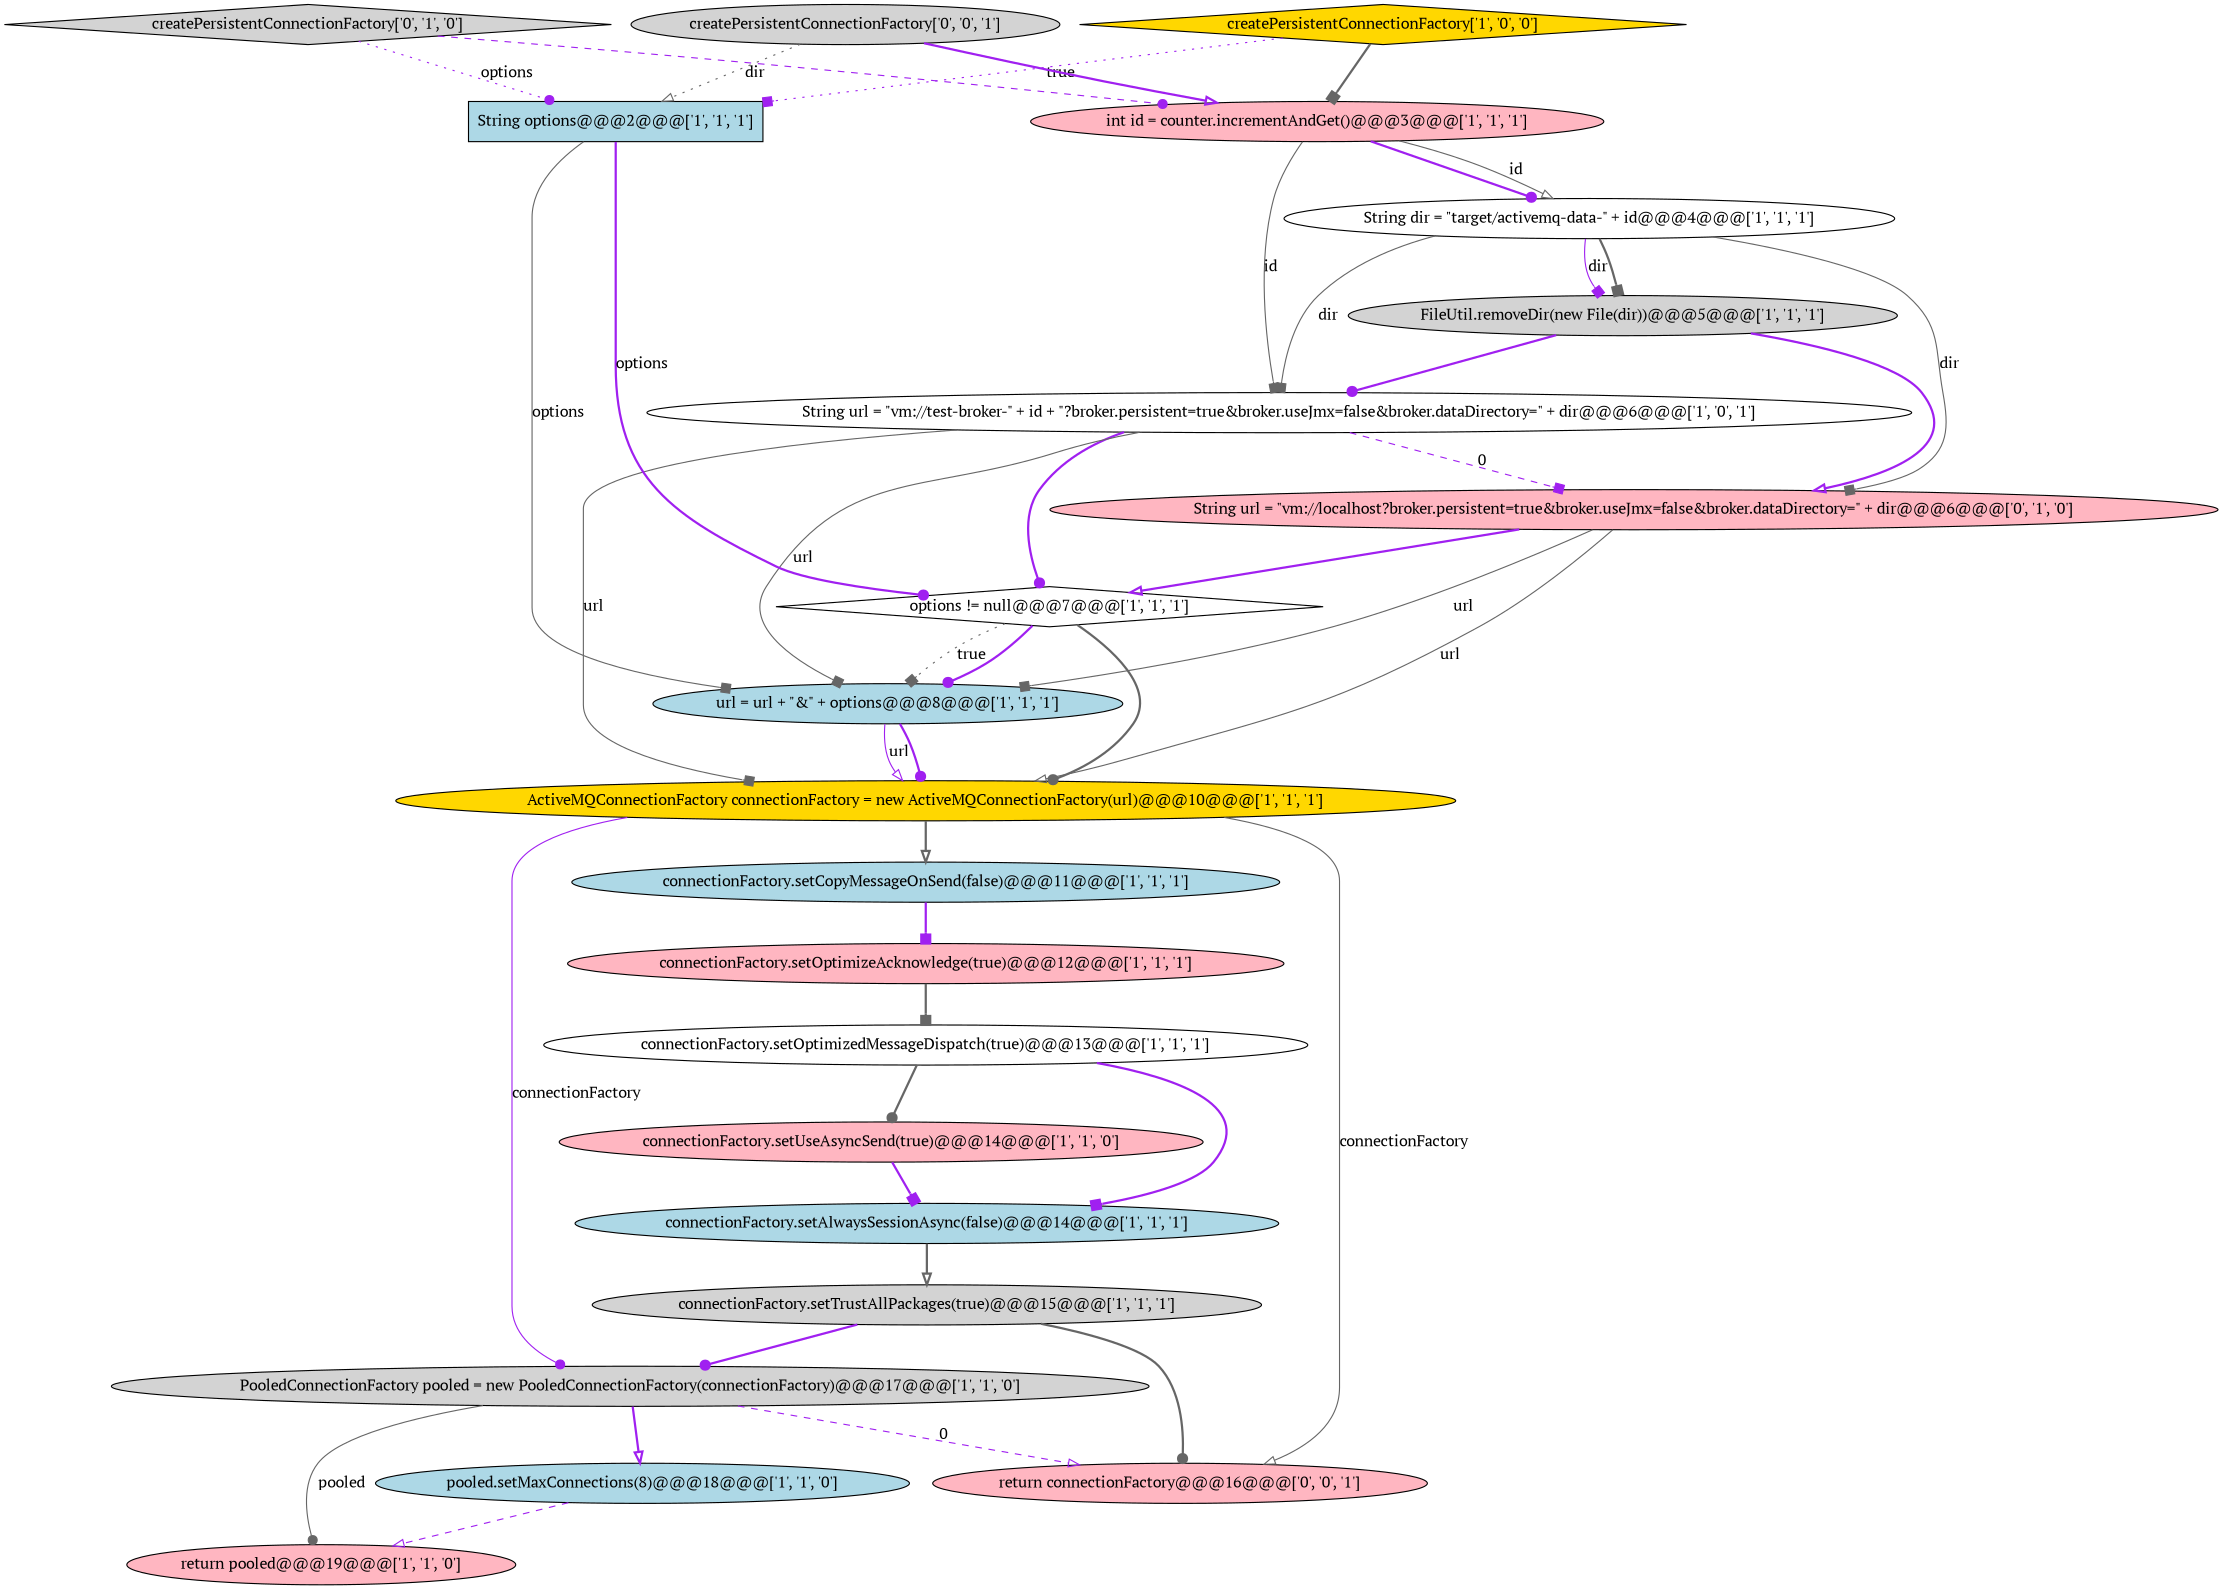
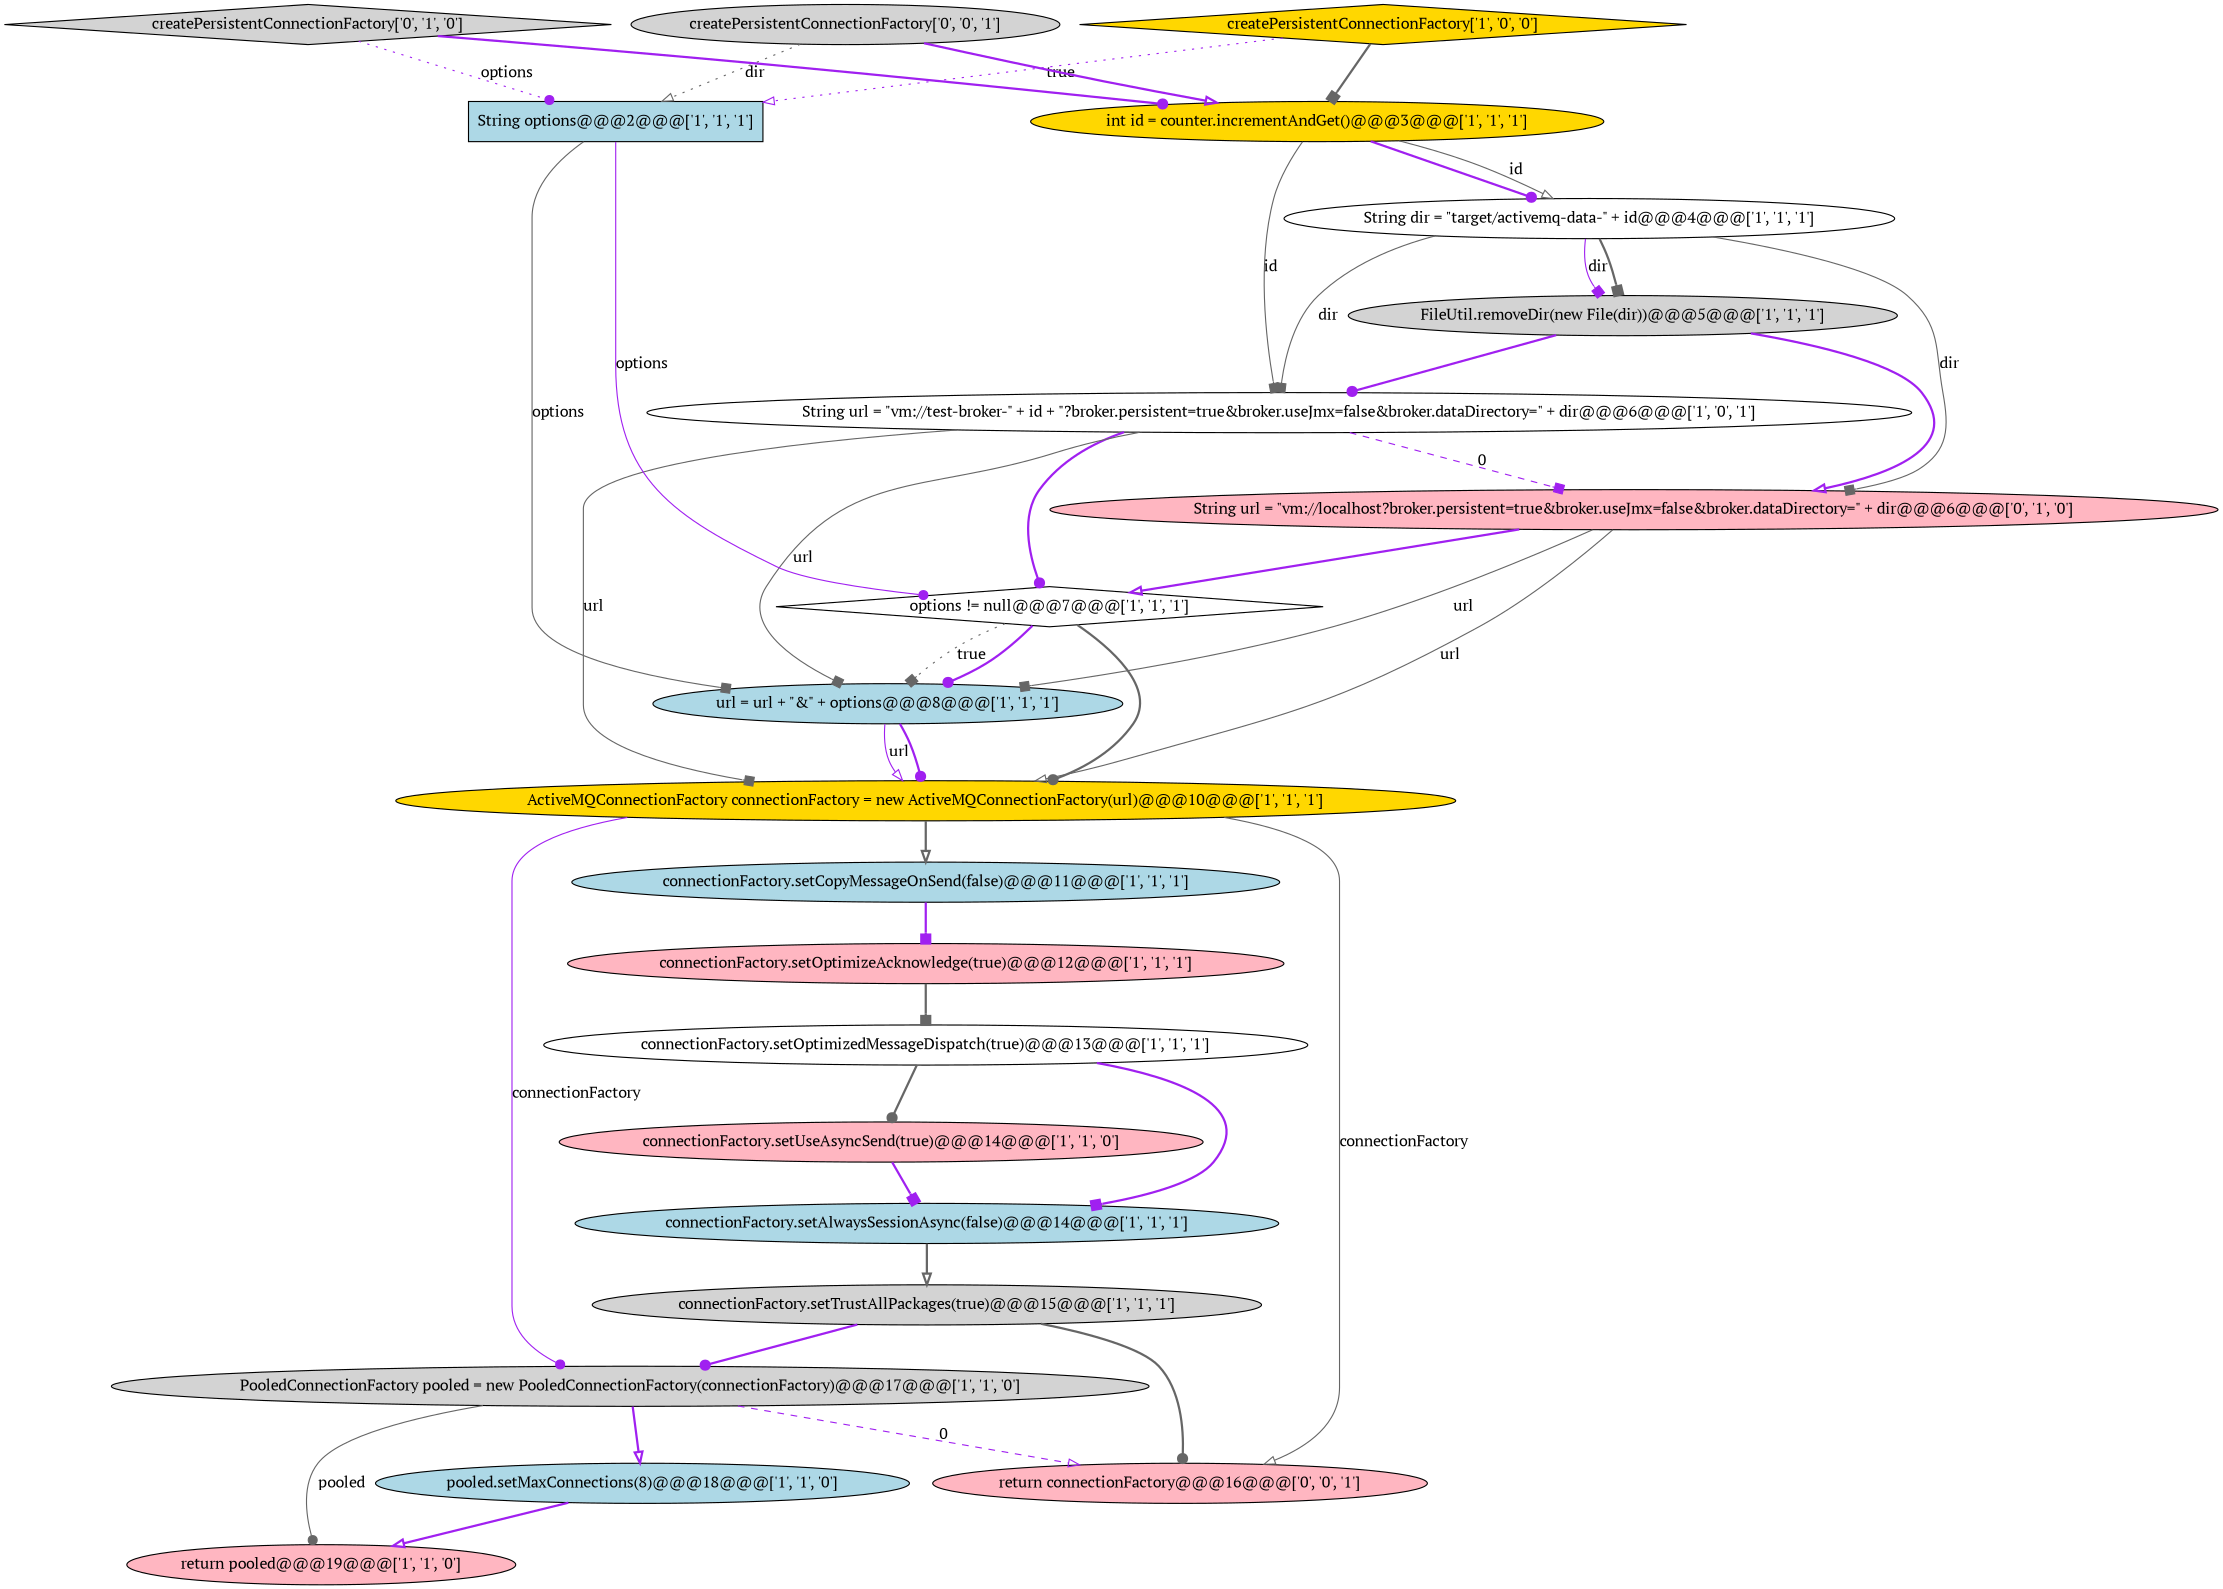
edge "createPersistentConnectionFactory['0', '1', '0']" -> "int id = counter.incrementAndGet()@@@3@@@['1', '1', '1']": style dashed -> bold
edge "createPersistentConnectionFactory['1', '0', '0']" -> "String options@@@2@@@['1', '1', '1']": arrowhead box -> onormal
node "int id = counter.incrementAndGet()@@@3@@@['1', '1', '1']": fillcolor lightpink -> gold
edge "String options@@@2@@@['1', '1', '1']" -> "options != null@@@7@@@['1', '1', '1']": style bold -> solid
edge "pooled.setMaxConnections(8)@@@18@@@['1', '1', '0']" -> "return pooled@@@19@@@['1', '1', '0']": style dashed -> bold
